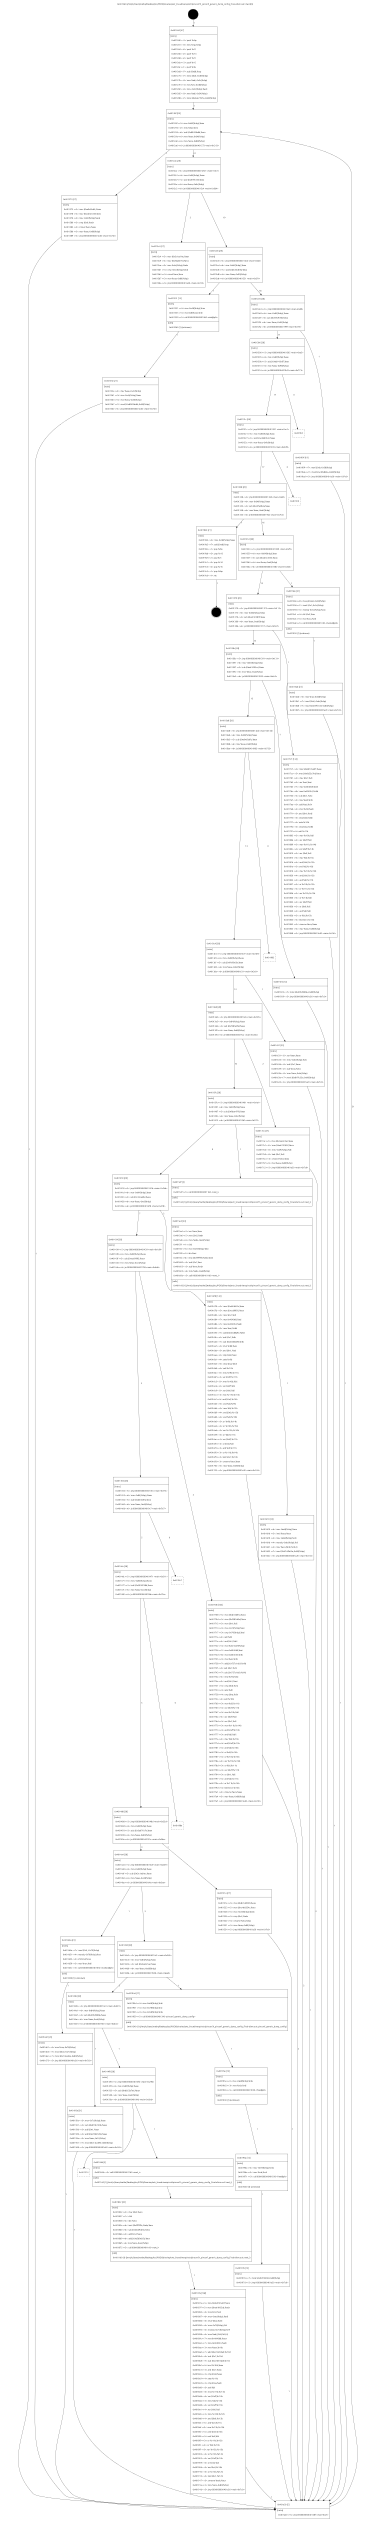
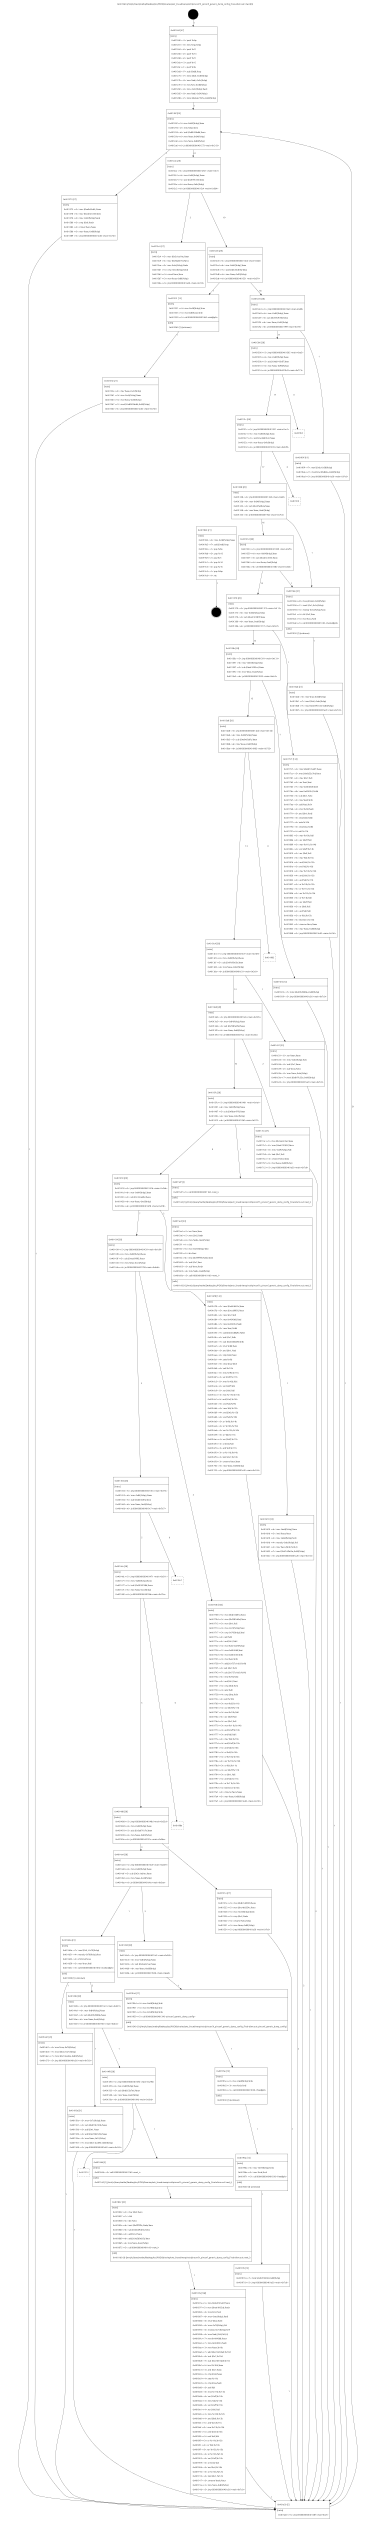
edge "0x401338 [28]" -> "0x4019b2 [21]": now "0x401338 [28]" -> "0x40158e [31]"
edge "0x4014c0 [28]" -> "0x4014dc [28]": now "0x40164a [23]" -> "0x4014dc [28]"
